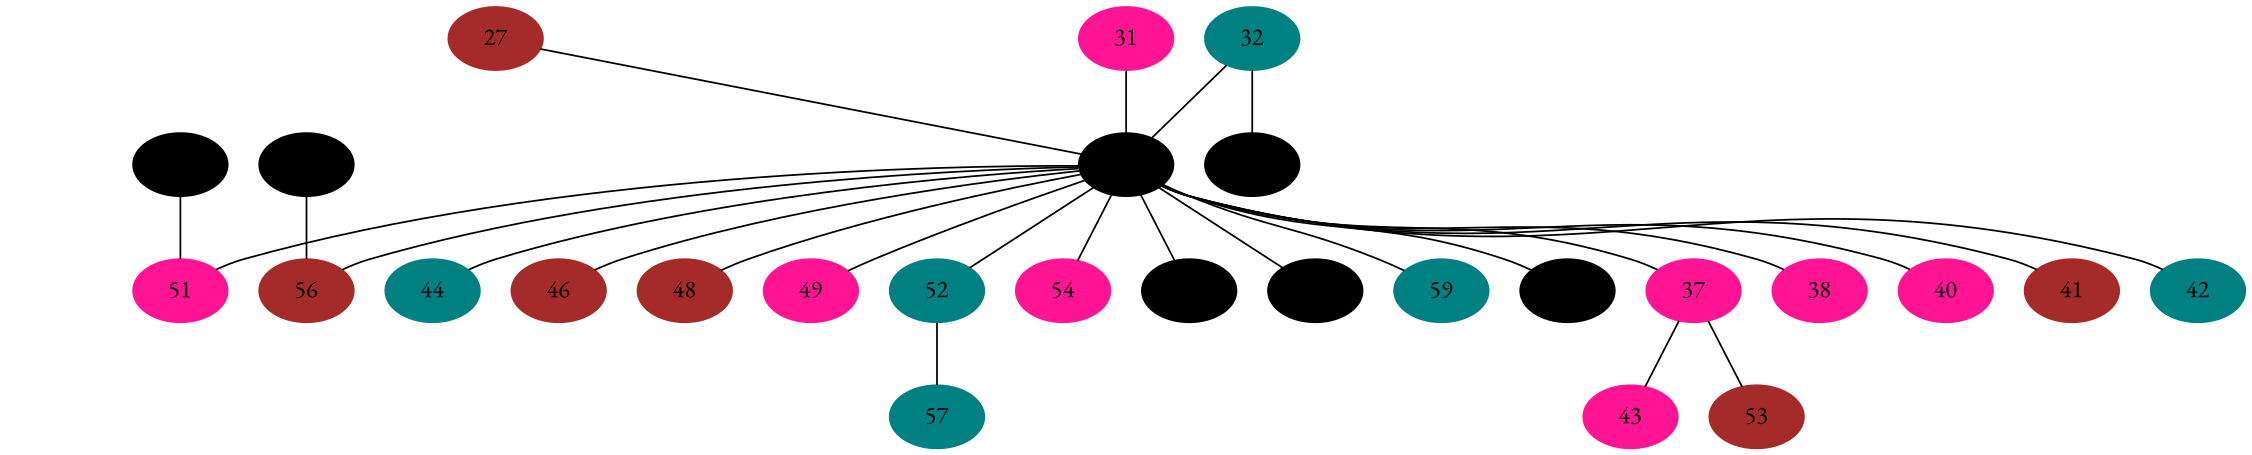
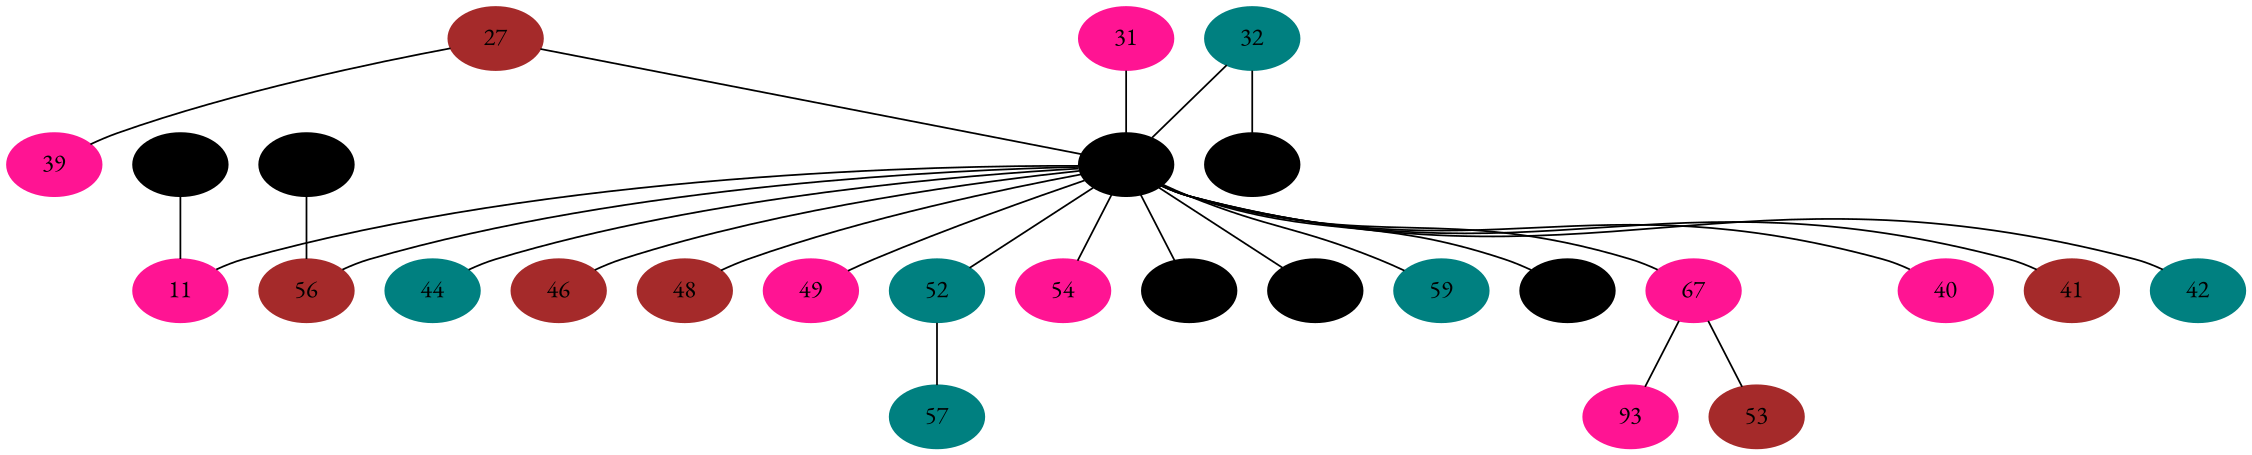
node "39": added
node "51": label "51" -> "11"
node "37": label "37" -> "67"
node "38": removed
node "43": label "43" -> "93"
